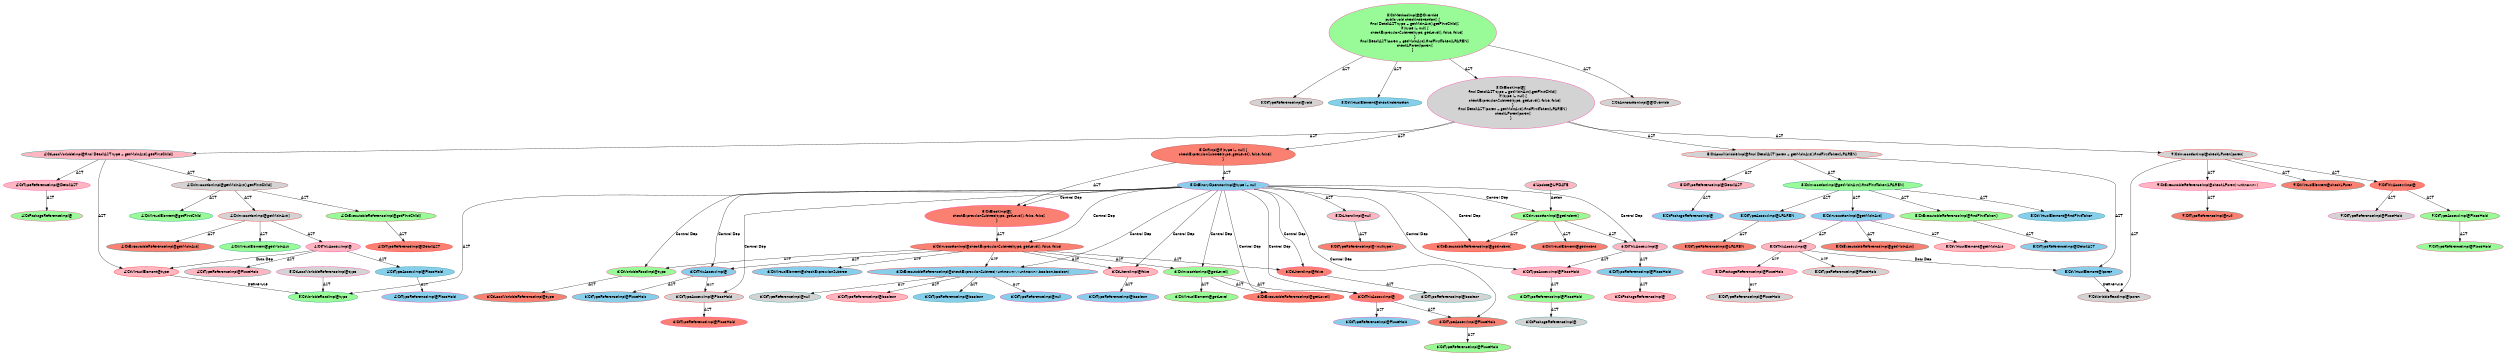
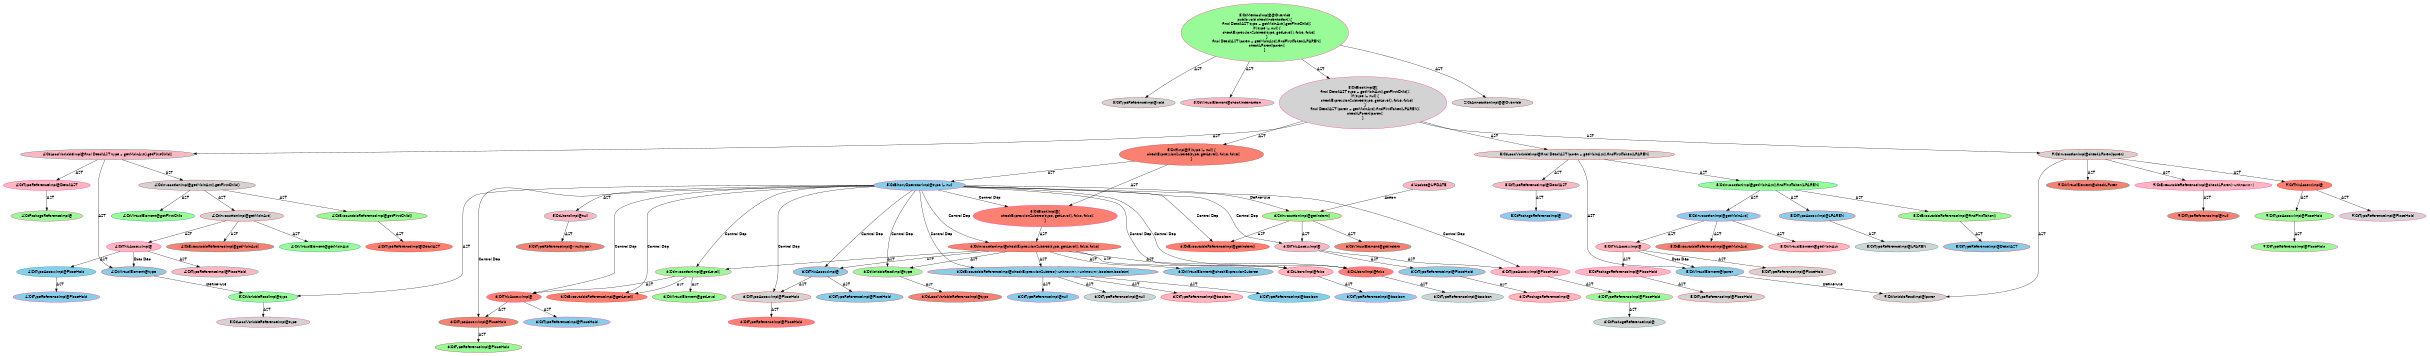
node "3:CtVirtualElement@checkIndentation": fillcolor skyblue -> lightpink
edge "5:CtBinaryOperatorImpl@type != null" -> "6:CtInvocationImpl@getIndent()": label "Control Dep" -> "Define-Use"
node "8:CtVirtualElement@findFirstToken": removed
node "8:CtTypeReferenceImpl@LPAREN": fillcolor salmon -> lightgrey
node "4:CtVirtualElement@type": fillcolor lightpink -> skyblue
edge "5:CtLocalVariableReferenceImpl@type" -> "5:CtVariableReadImpl@type": reversed
